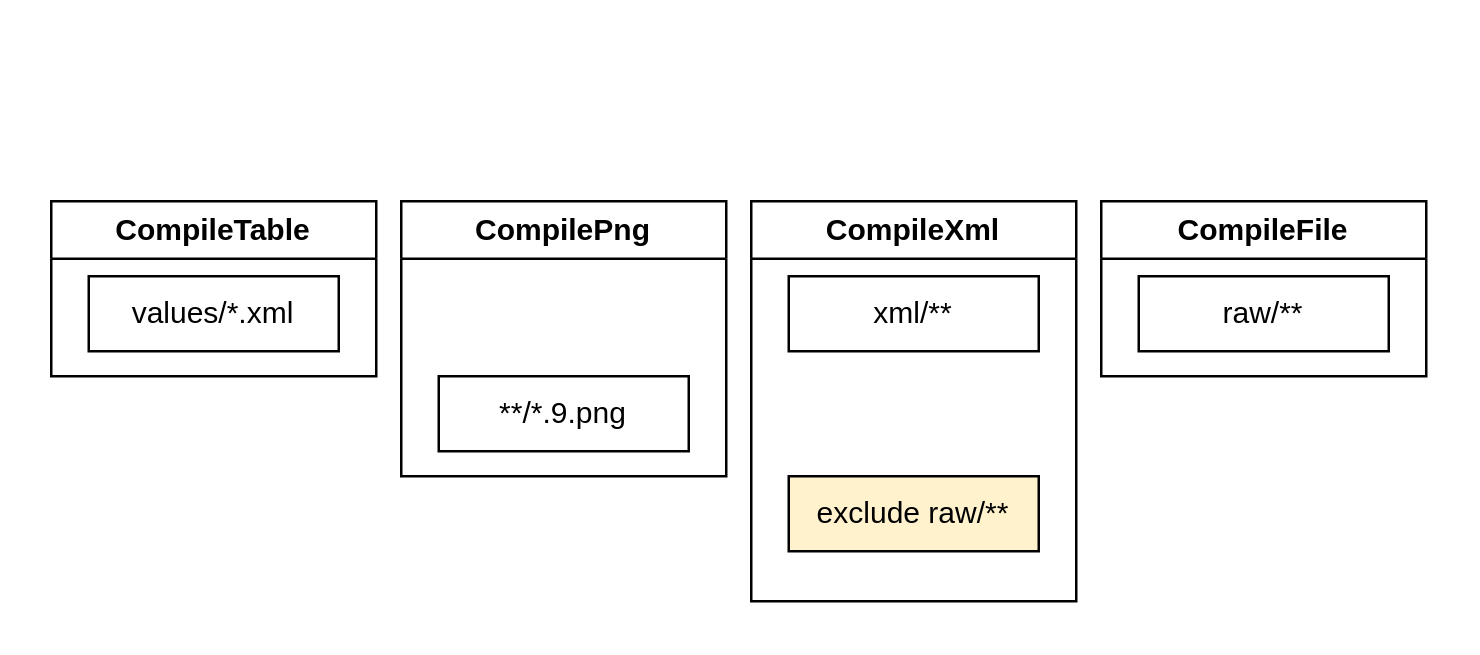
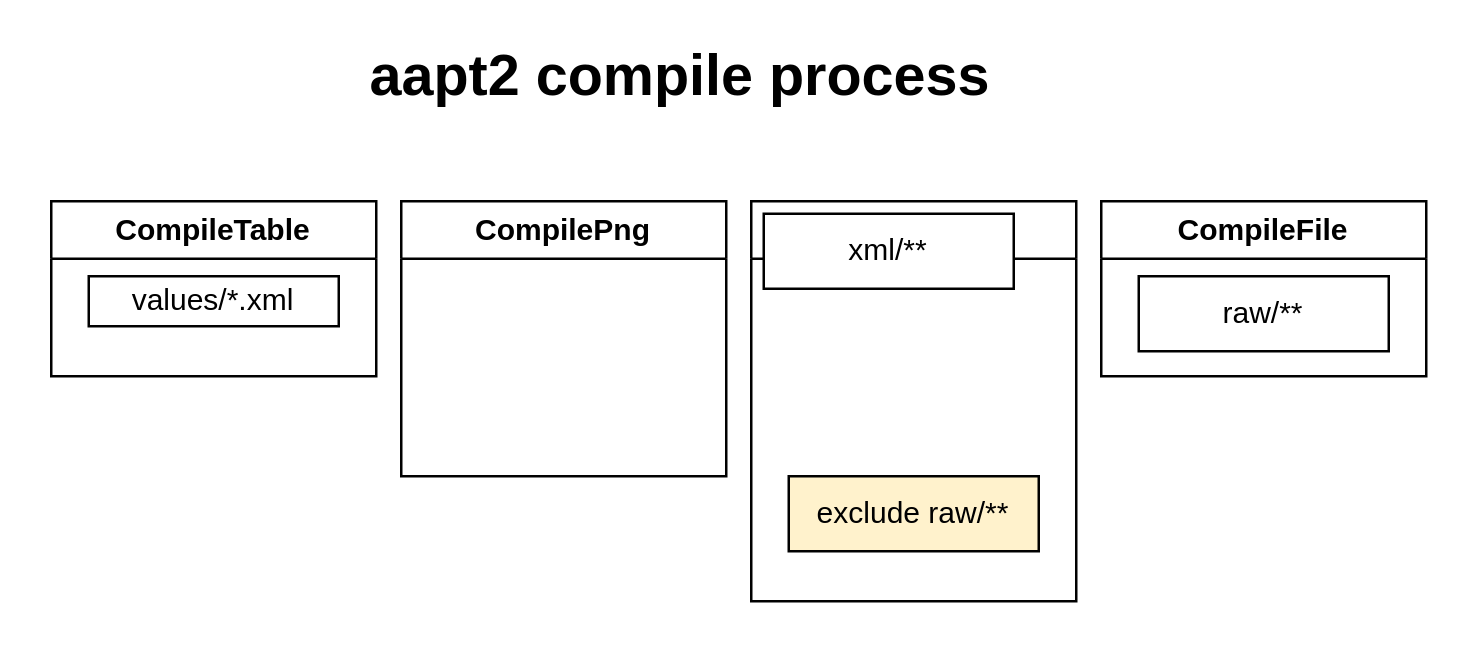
node "aapt2 compile process": added
node "values/*.xml": size 250x75 -> 250x50
node "xml/**": moved (914, 314) -> (889, 251)
node "**/*.9.png": removed
